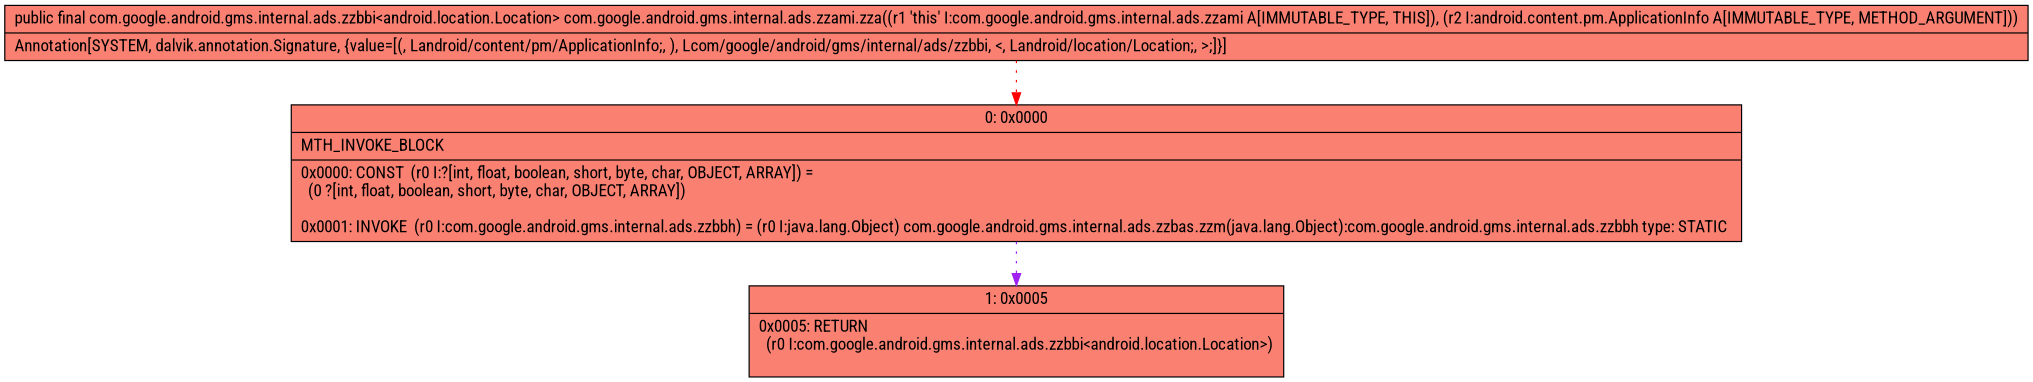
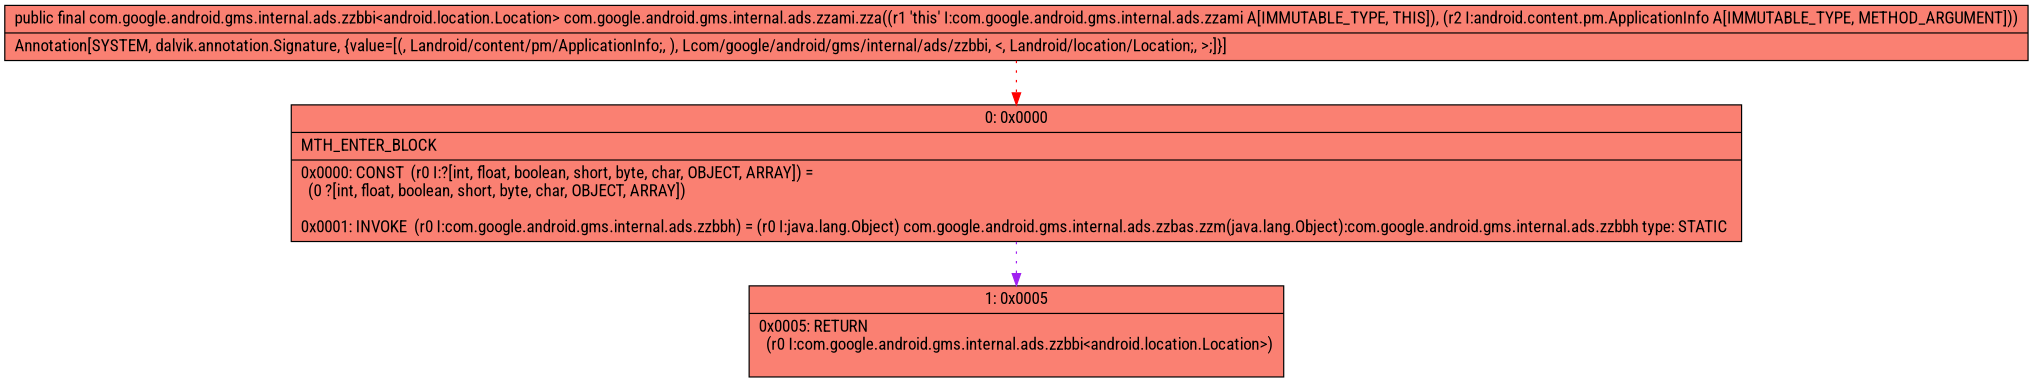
node "0: 0x0000": text "MTH_INVOKE_BLOCK" -> "MTH_ENTER_BLOCK"
